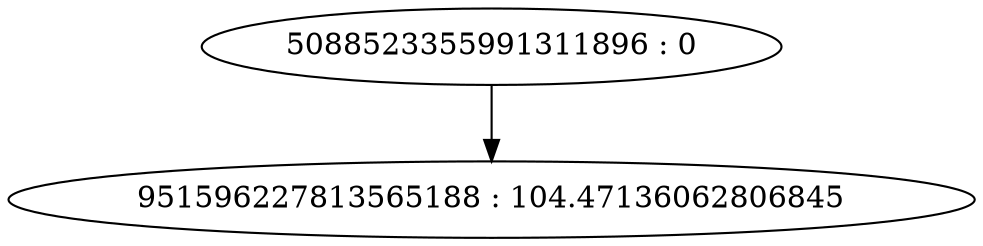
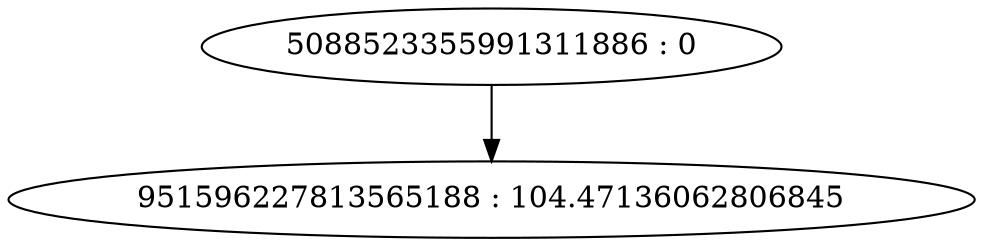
node "5088523355991311896 : 0": label "5088523355991311896 : 0" -> "5088523355991311886 : 0"
